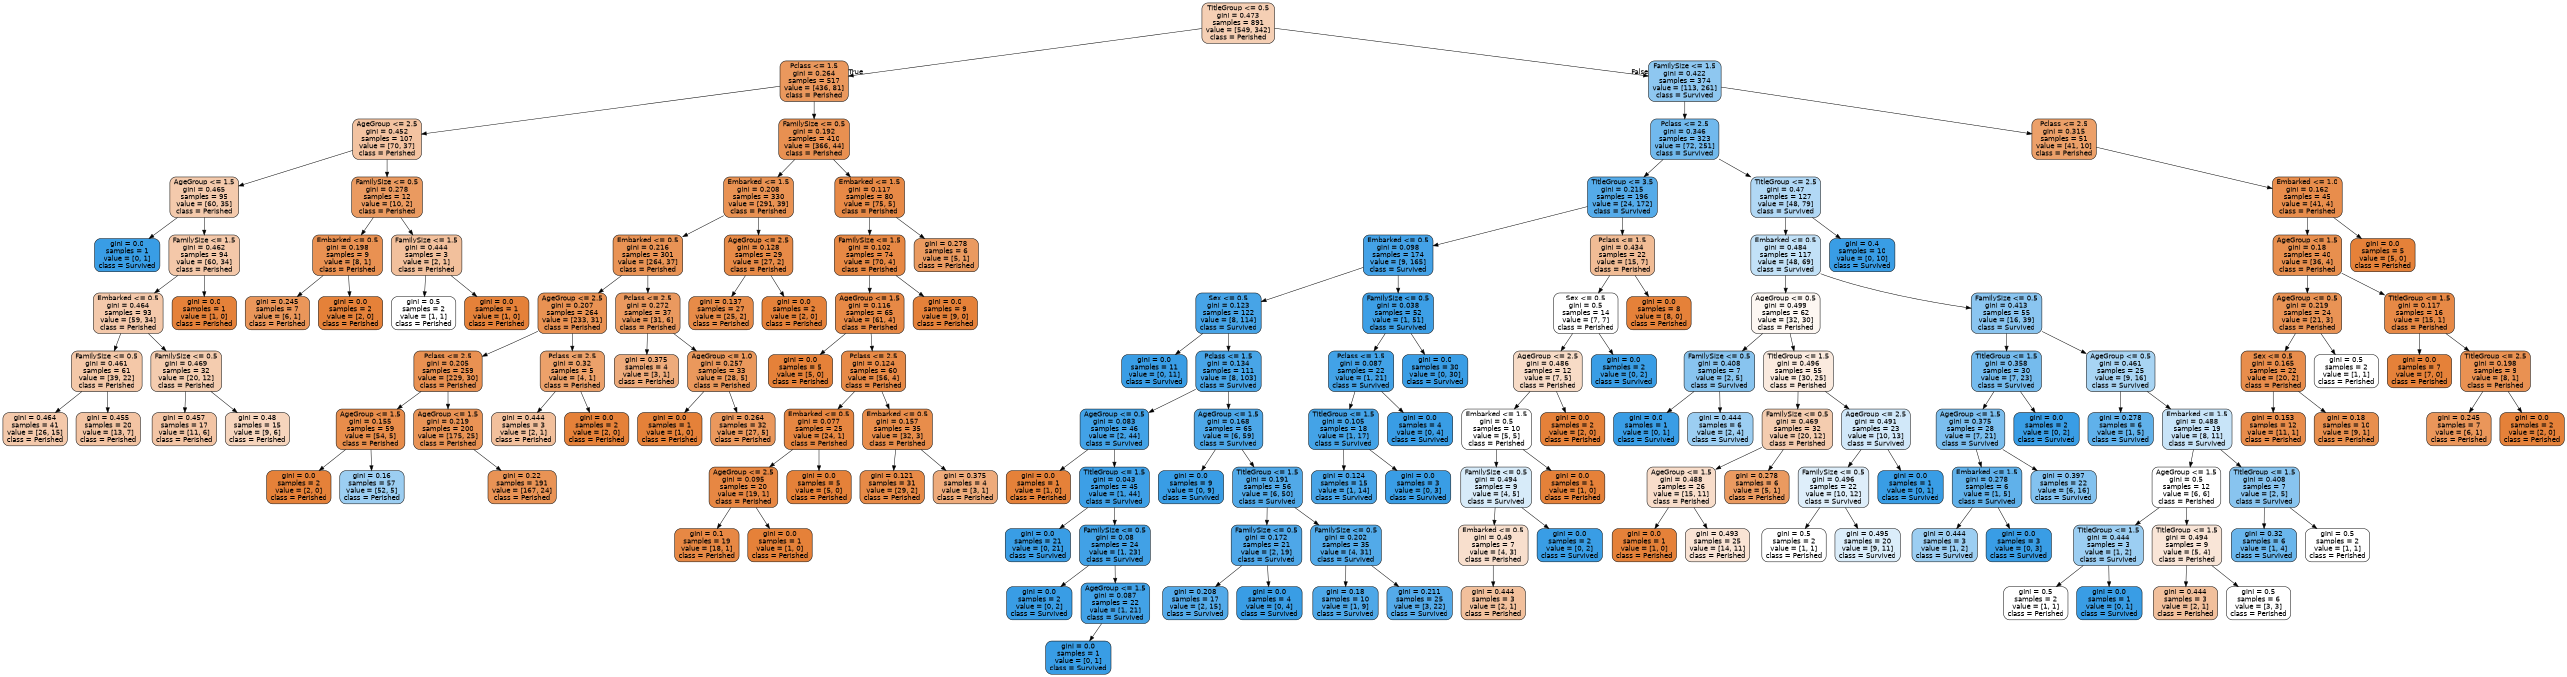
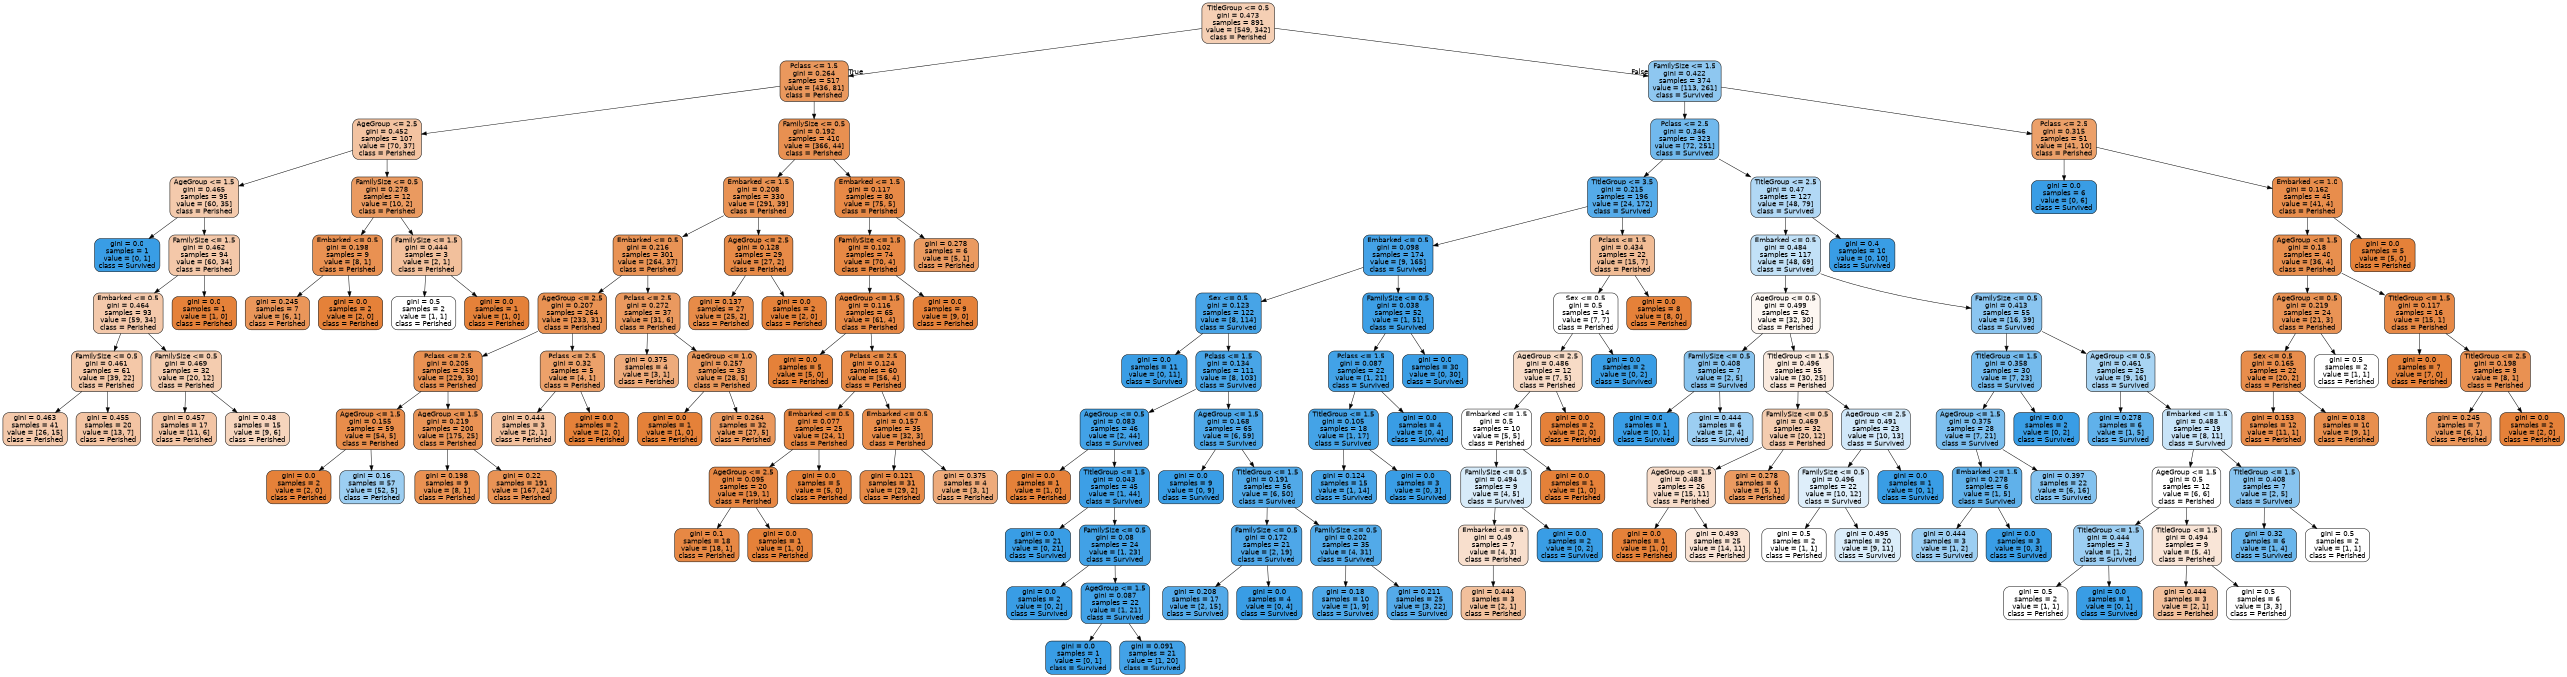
node "gini = 0.0 samples = 6 value = [0, 6] class = Survived": added
node "gini = 0.464 samples = 41 value = [26, 15] class = Perished": label "gini = 0.464 samples = 41 value = [26, 15] class = Perished" -> "gini = 0.463 samples = 41 value = [26, 15] class = Perished"
node "gini = 0.198 samples = 9 value = [8, 1] class = Perished": added
node "gini = 0.1 samples = 19 value = [18, 1] class = Perished": label "gini = 0.1 samples = 19 value = [18, 1] class = Perished" -> "gini = 0.1 samples = 18 value = [18, 1] class = Perished"
node "gini = 0.091 samples = 21 value = [1, 20] class = Survived": added
